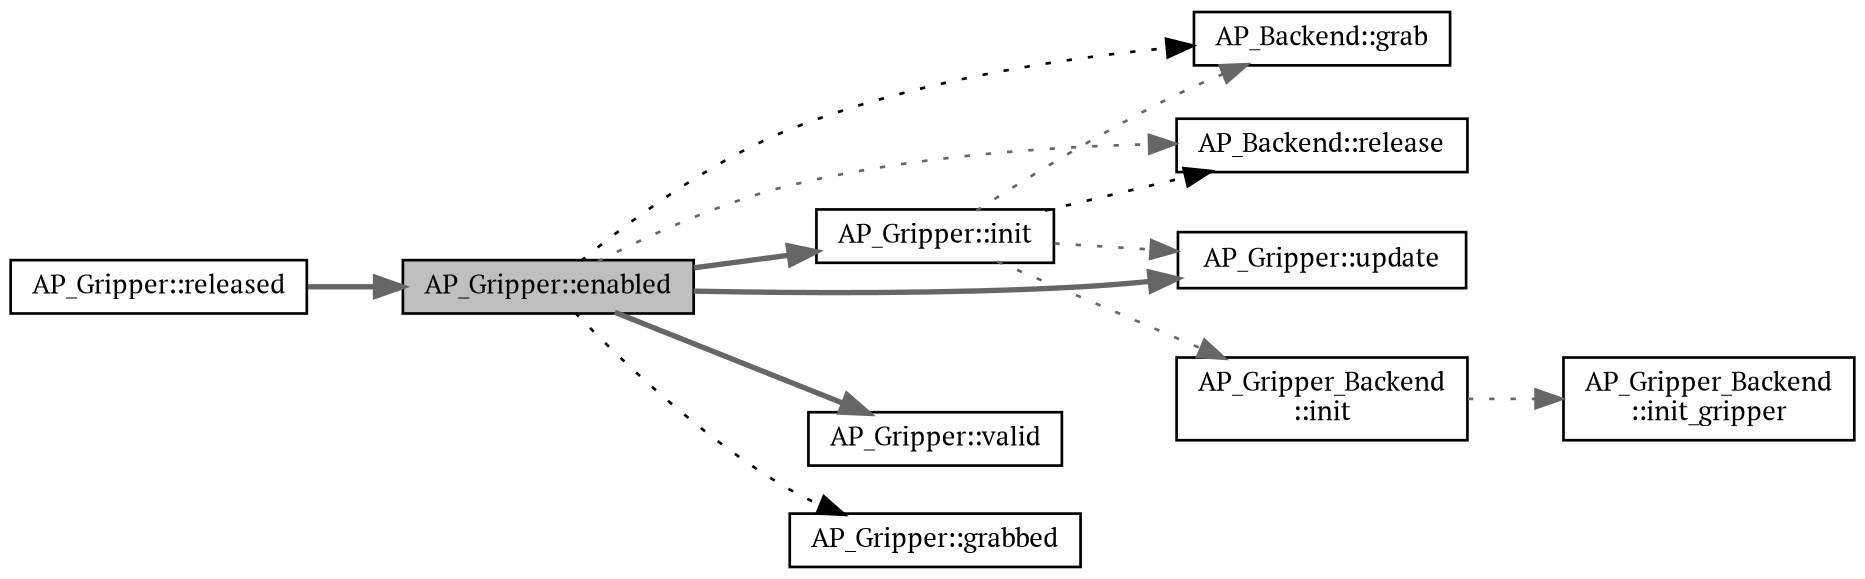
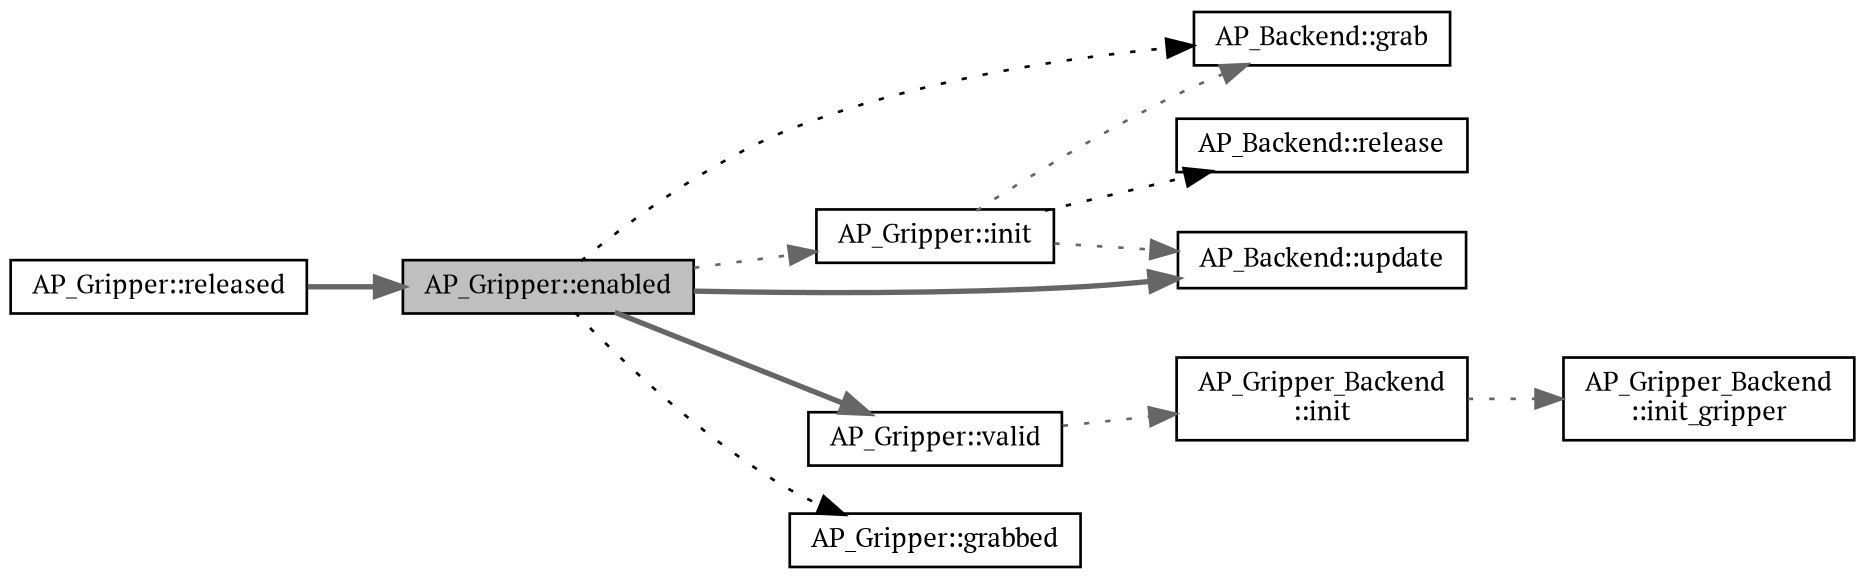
edge "AP_Gripper::enabled" -> "AP_Backend::release": removed
node "AP_Gripper::update": label "AP_Gripper::update" -> "AP_Backend::update"
edge "AP_Gripper::enabled" -> "AP_Gripper::init": style bold -> dotted
edge "AP_Gripper::init" -> "AP_Gripper_Backend ::init": now "AP_Gripper::valid" -> "AP_Gripper_Backend ::init"
